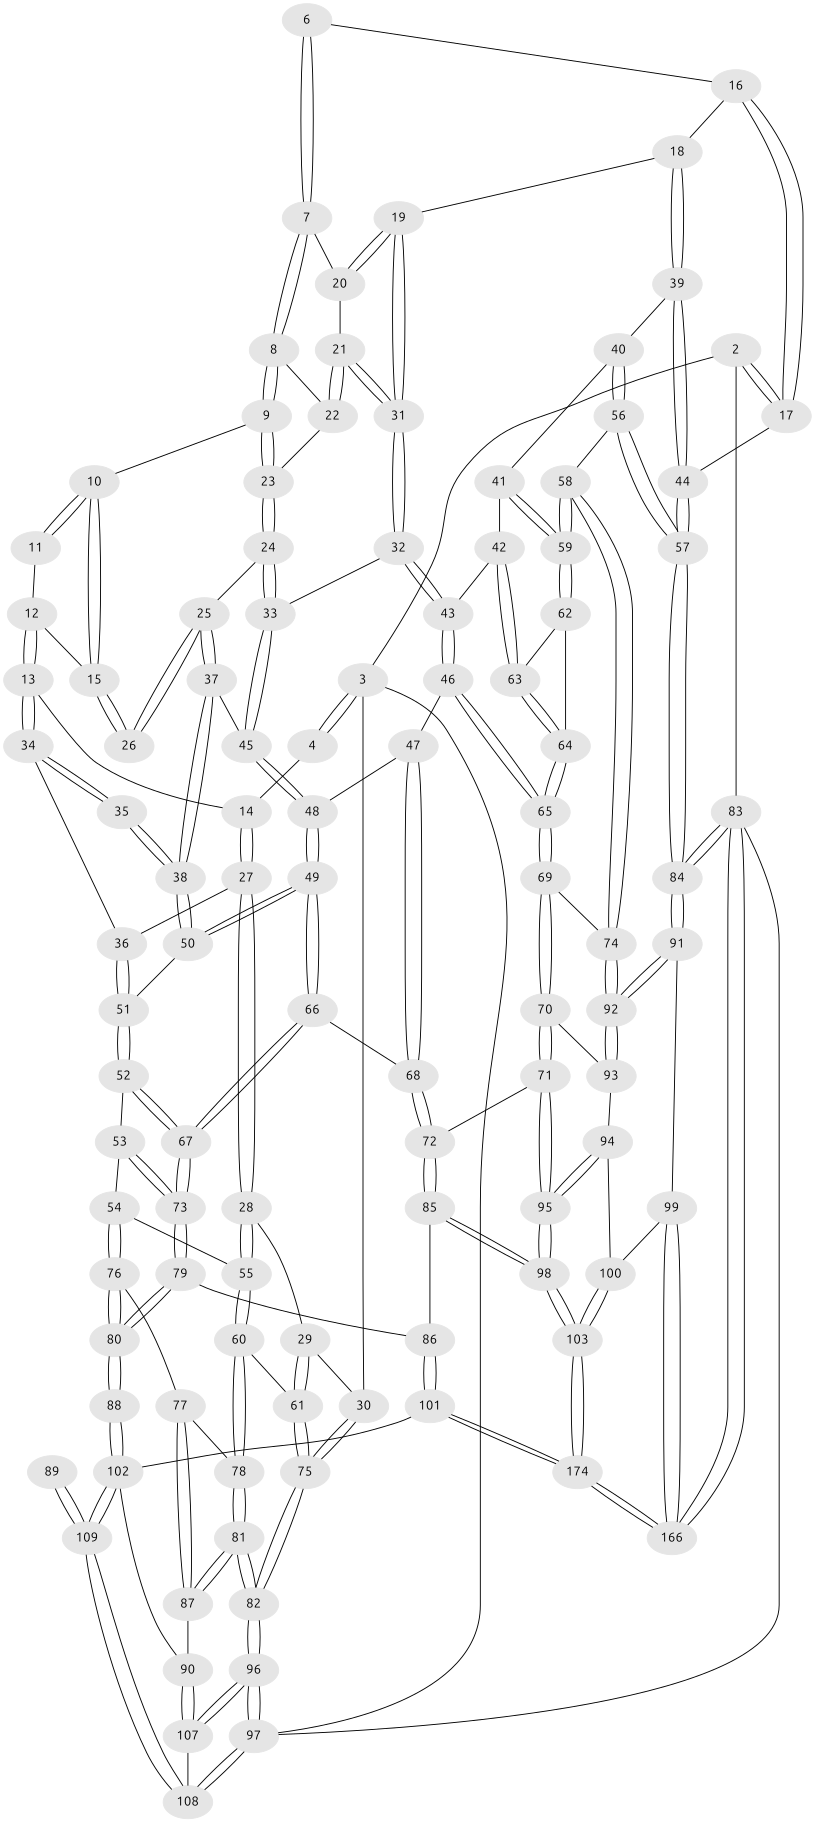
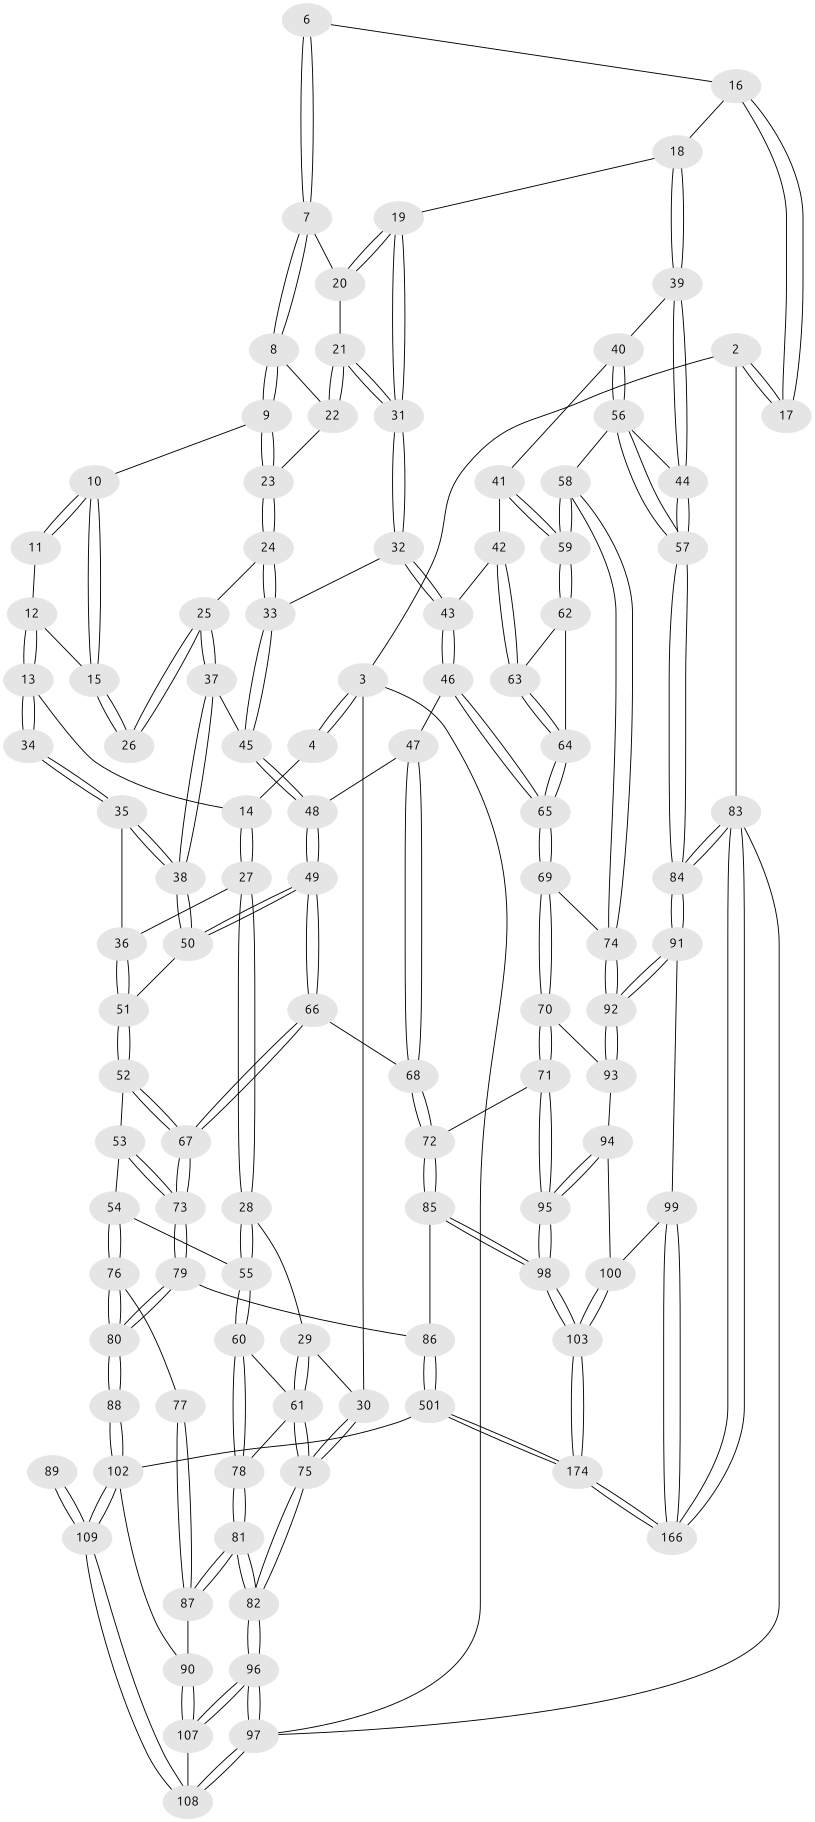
edge "17" -- "44": now "56" -- "44"
edge "34" -- "36": now "35" -- "36"
node "101": label "101" -> "501"
edge "77" -- "78": now "61" -- "78"
